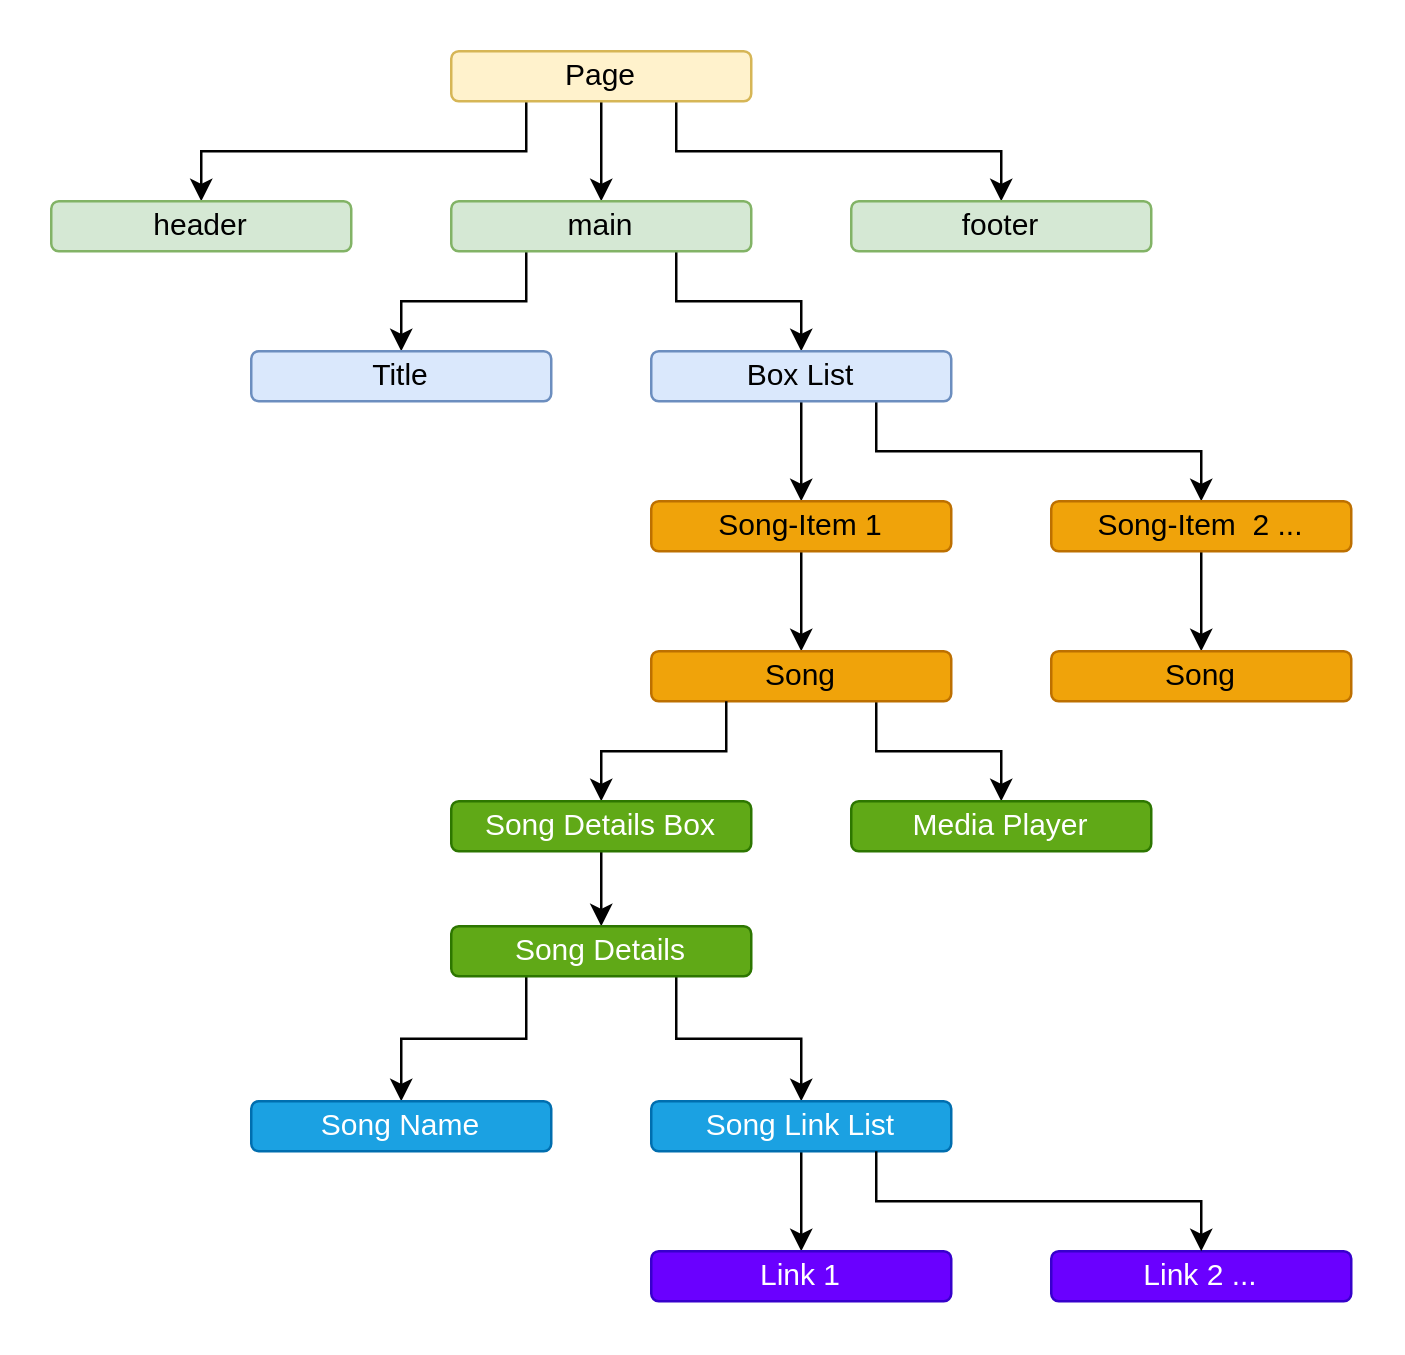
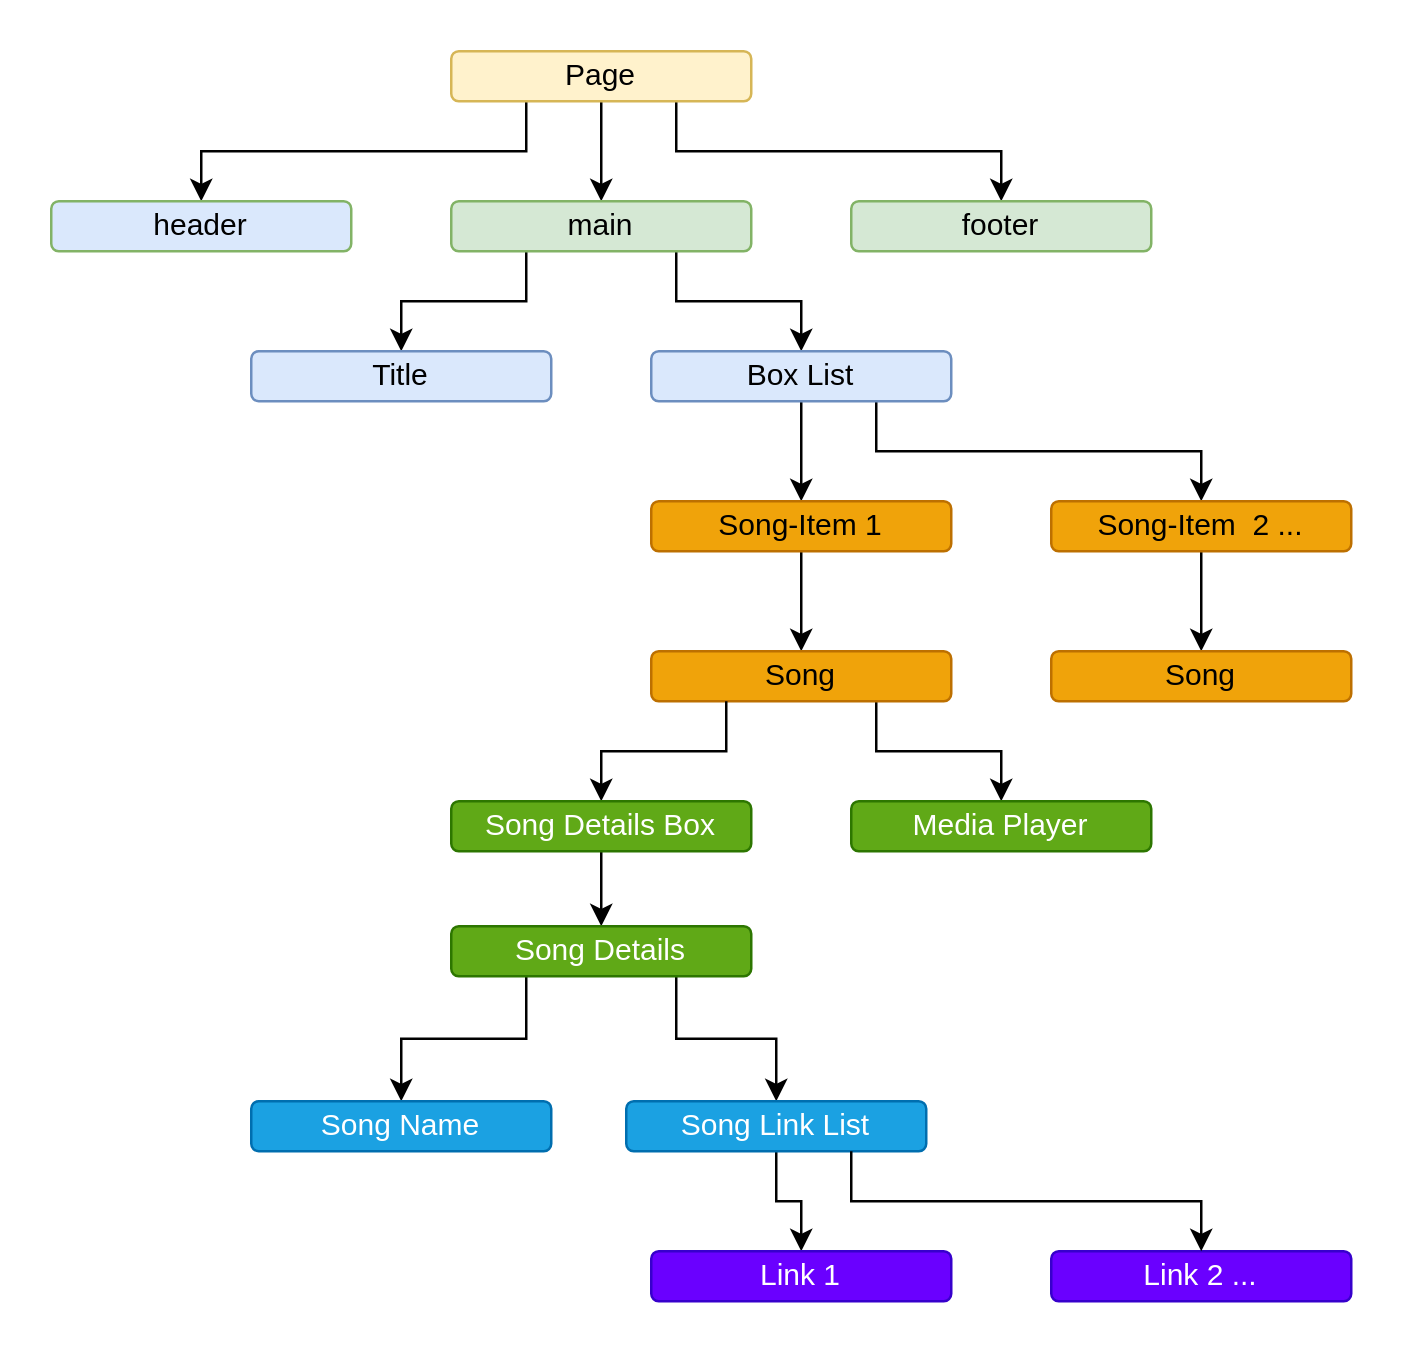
node "header": fillcolor #d5e8d4 -> #dae8fc
node "Song Link List": moved (801, 1126) -> (776, 1126)
